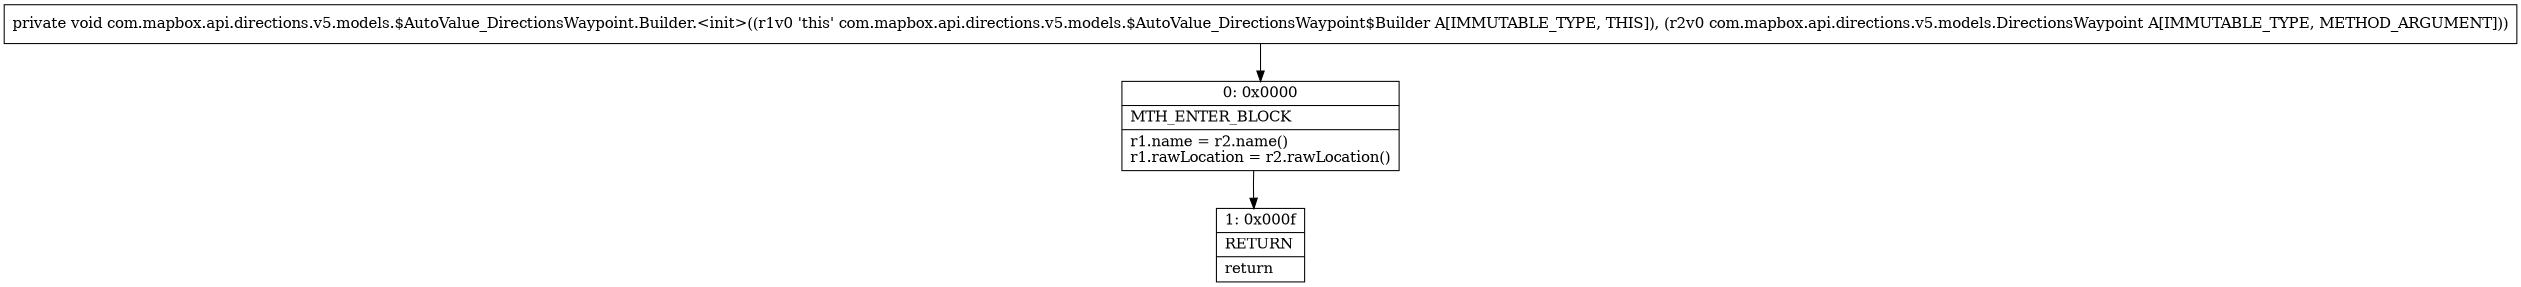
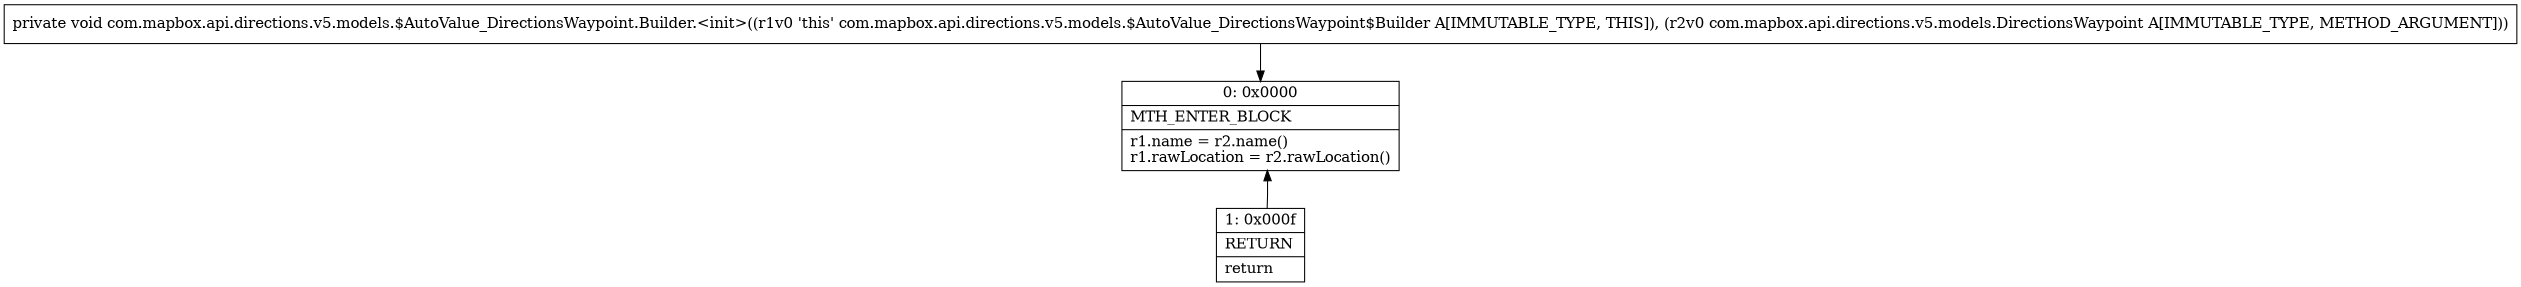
edge "0: 0x0000" -> "1: 0x000f": reversed
